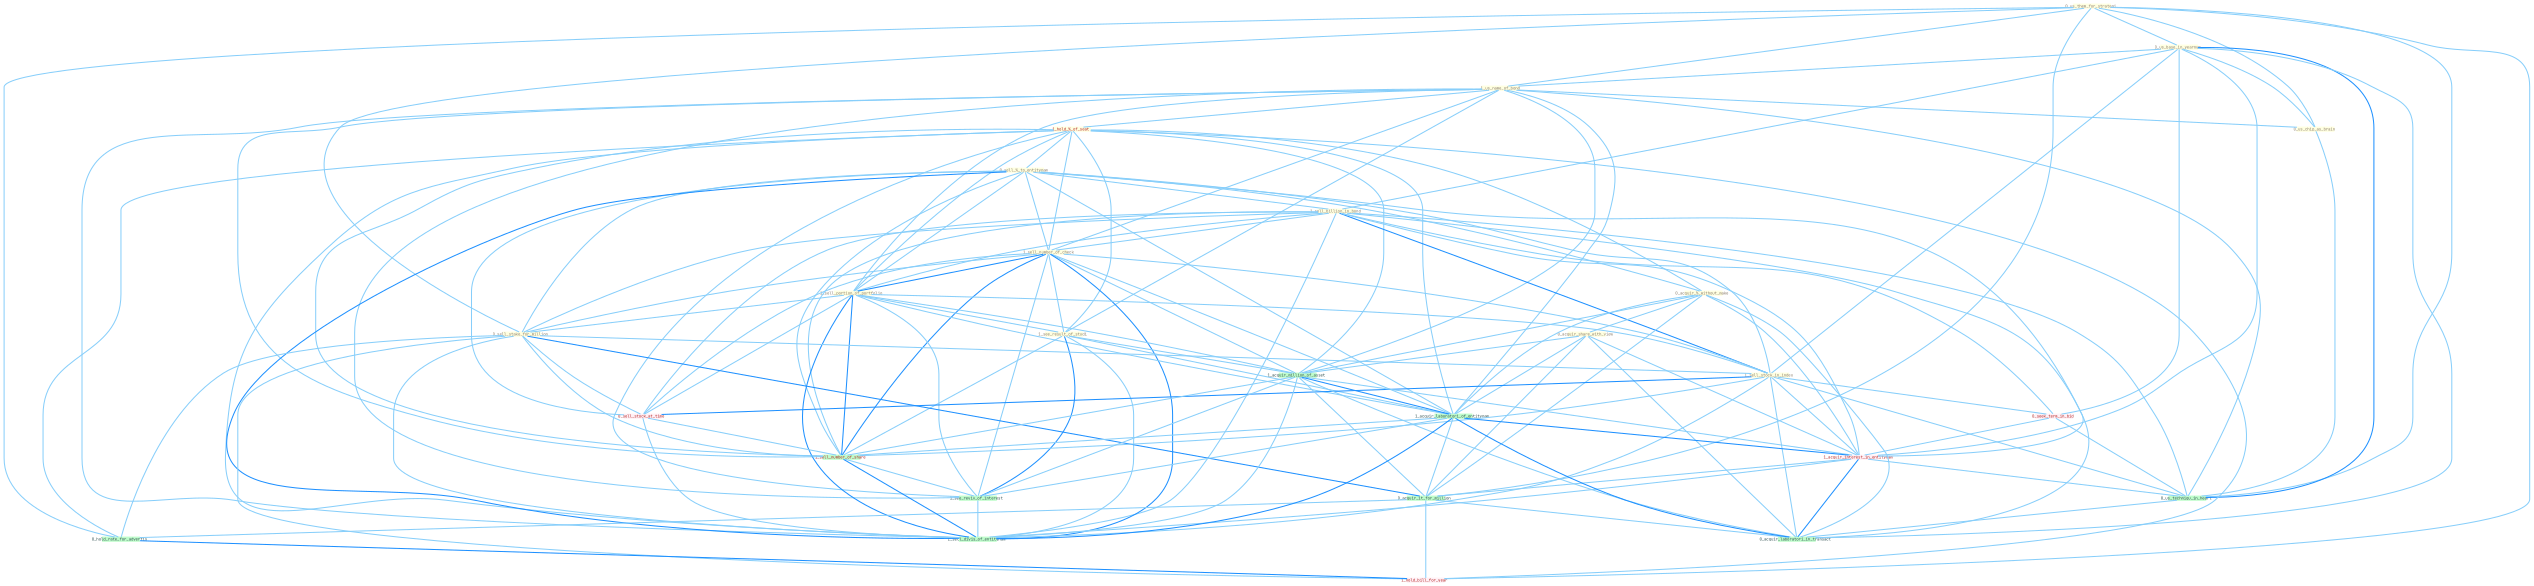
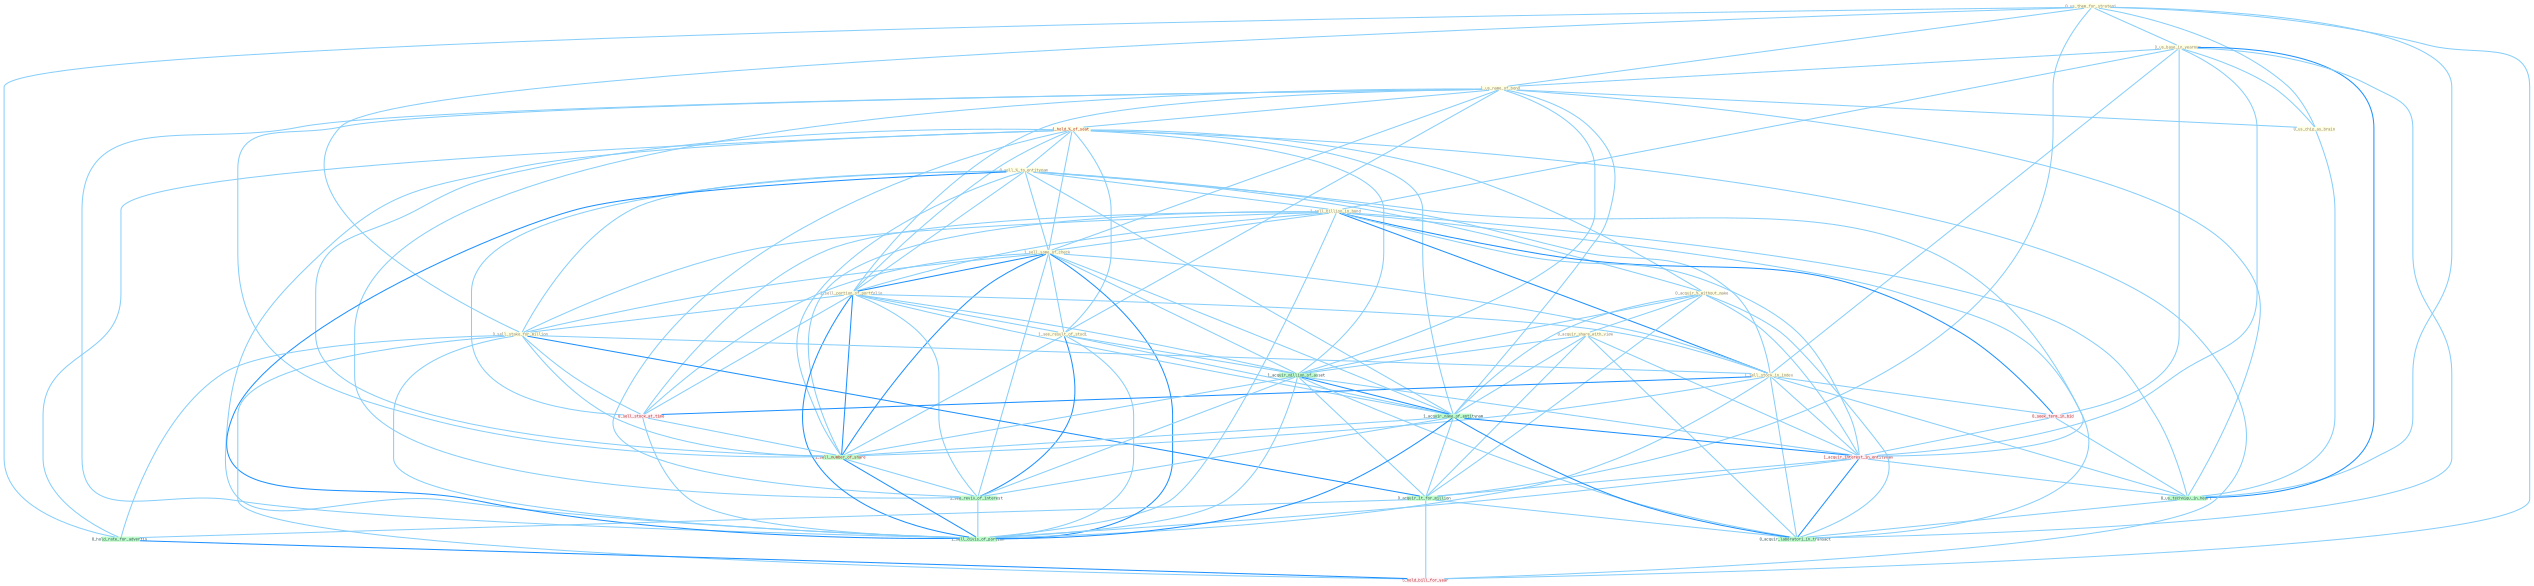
node "1_sell_number_of_check": label "1_sell_number_of_check" -> "1_sell_some_of_check"
edge "1_sell_billion_in_bond" -- "0_seek_term_in_bid": color #87cefa -> #1e90ff
node "1_acquir_laboratori_of_entitynam": label "1_acquir_laboratori_of_entitynam" -> "1_acquir_name_of_entitynam"
node "1_sell_divis_of_entitynam": label "1_sell_divis_of_entitynam" -> "1_sell_divis_of_portion"
node "1_hold_bill_for_year": label "1_hold_bill_for_year" -> "5_hold_bill_for_year"
